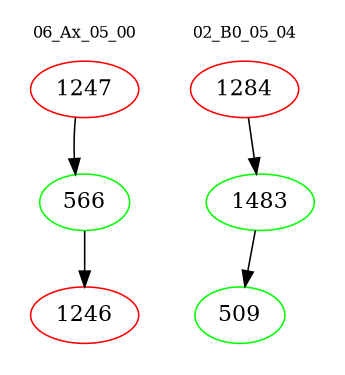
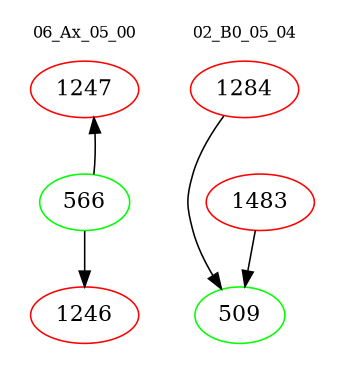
edge "1247" -> "566": reversed
edge "1284" -> "1483": now "1284" -> "509"
node "1483": color green -> red
